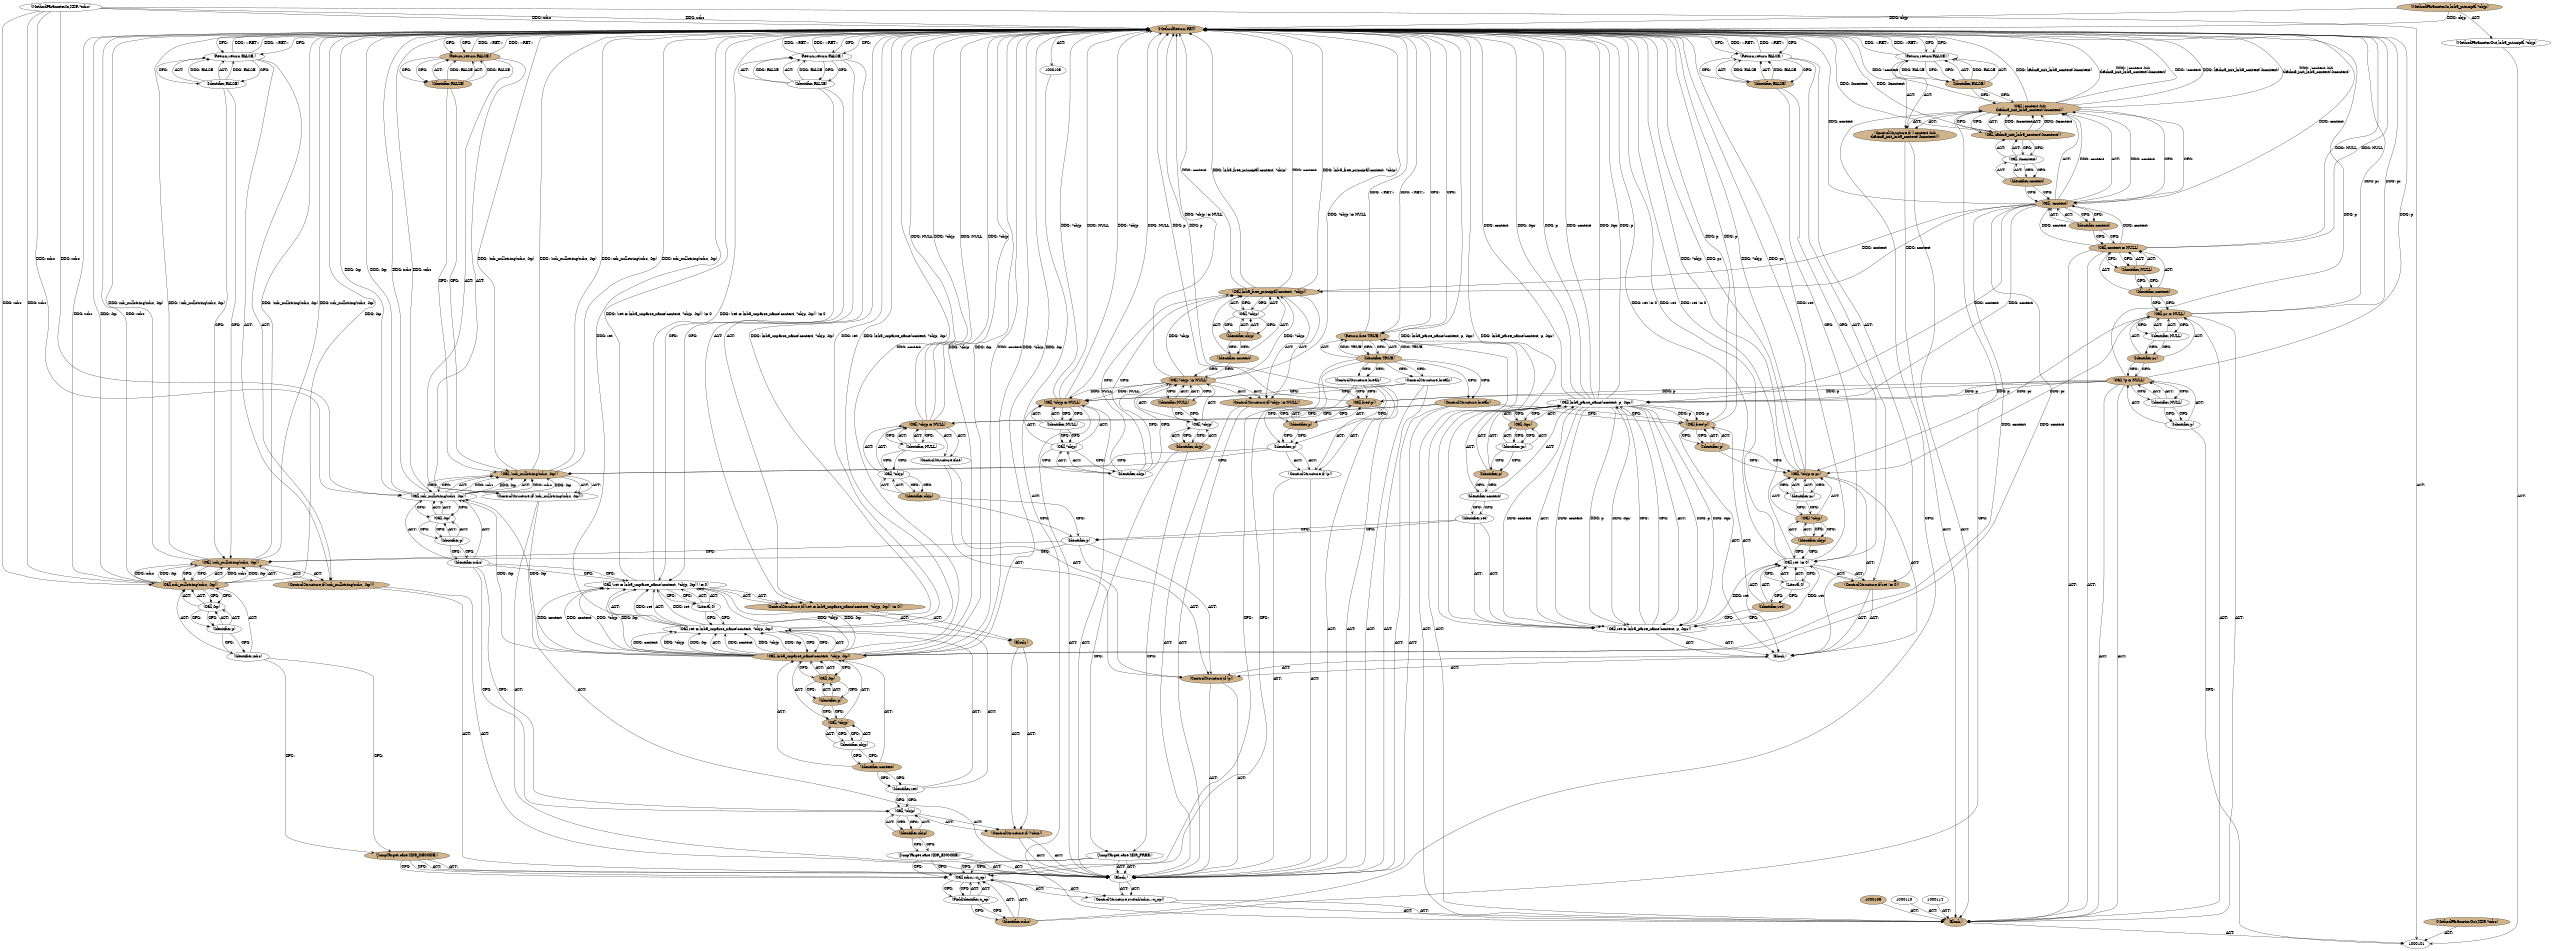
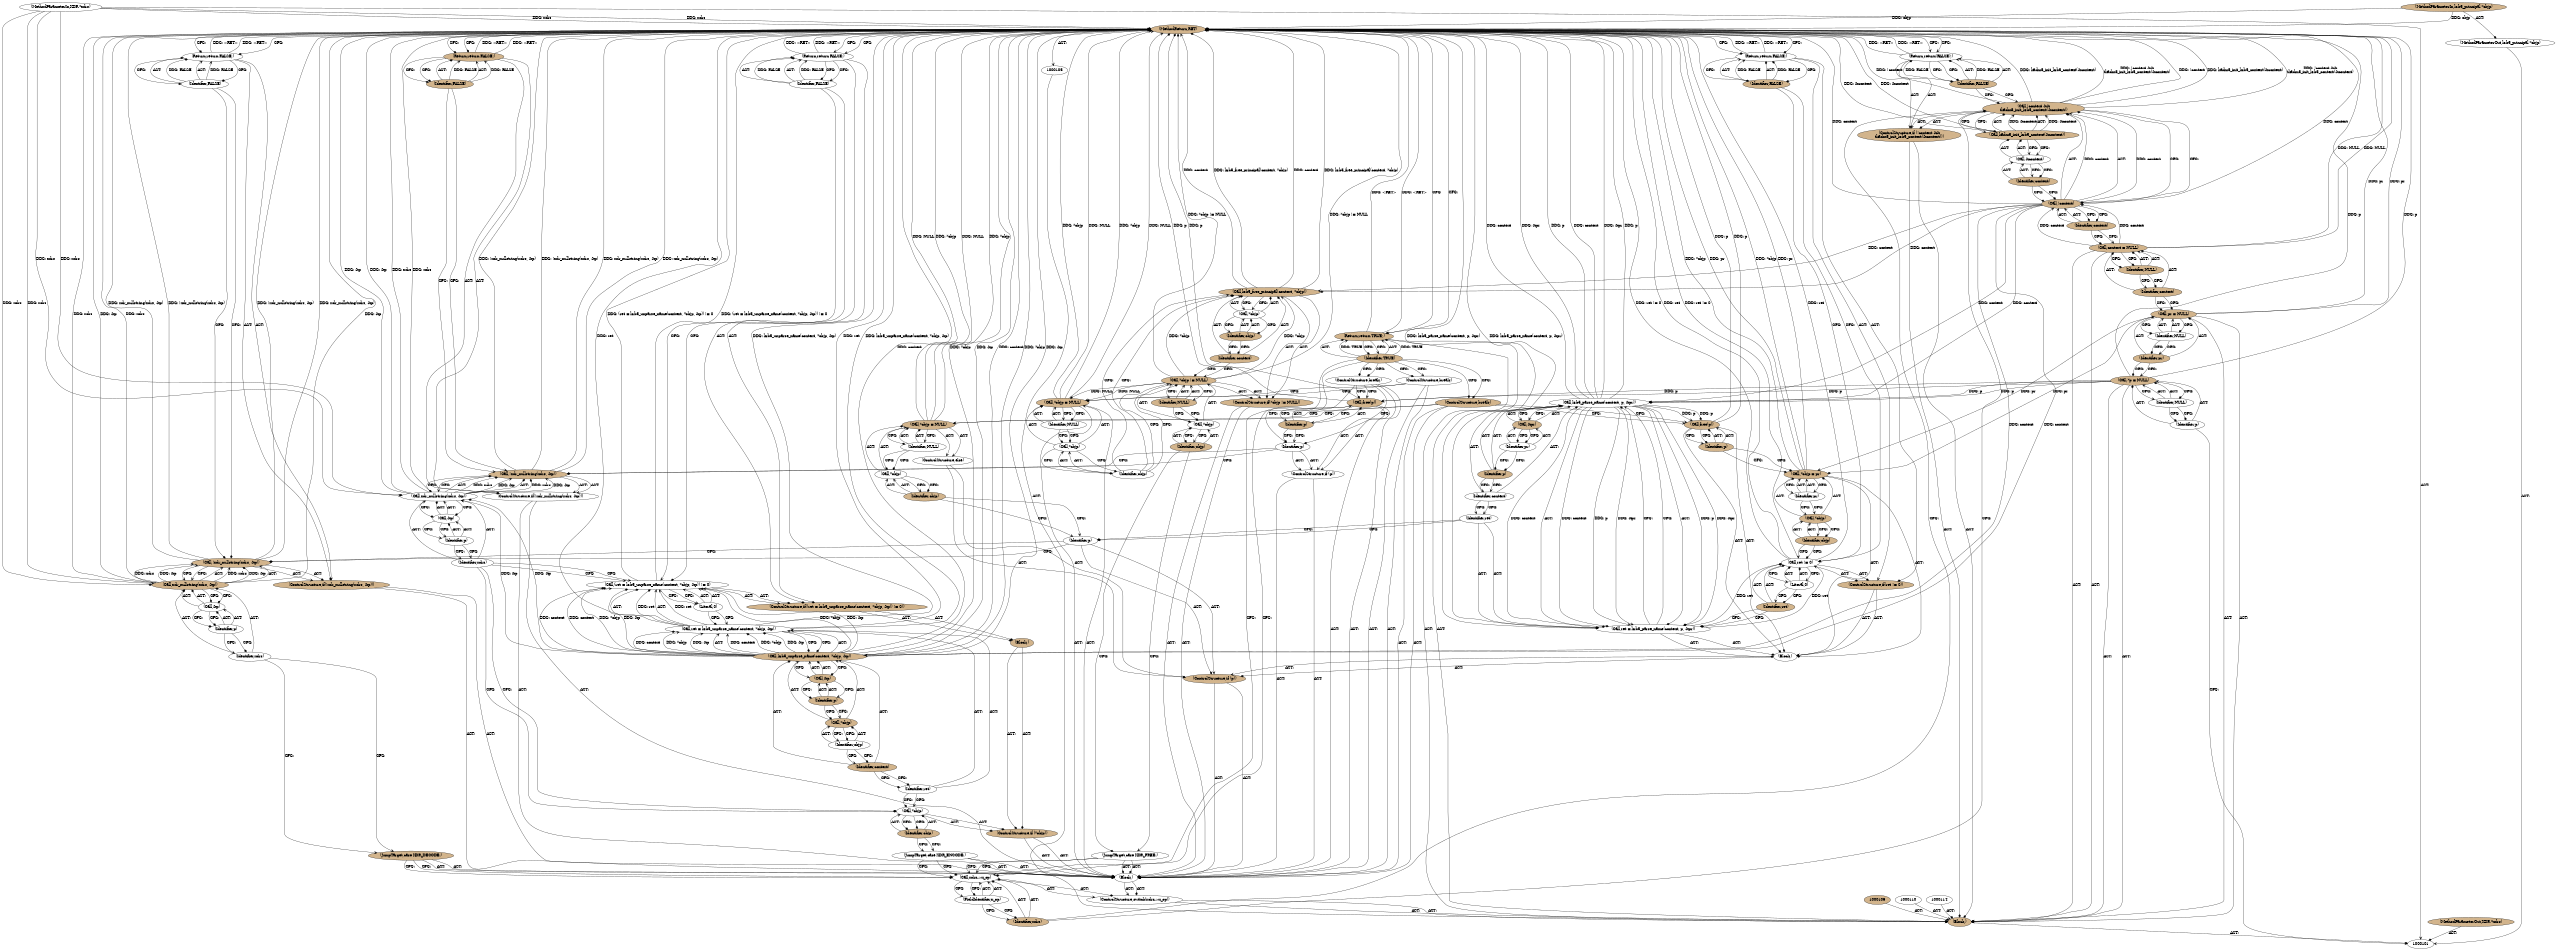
node "(Return,free TRUE;)": label "(Return,free TRUE;)" -> "(Return,return TRUE;)"
